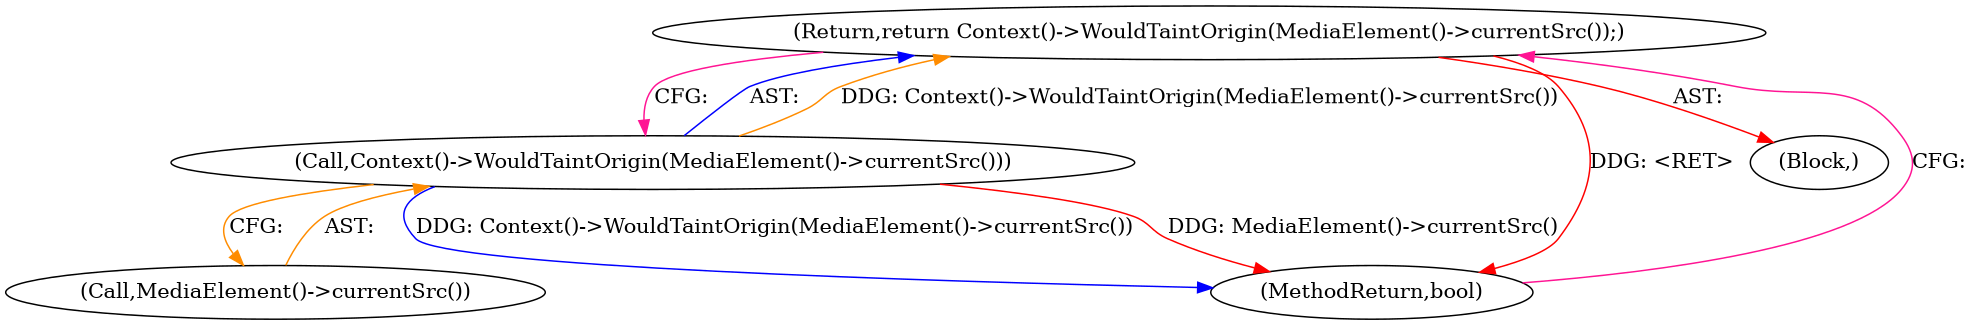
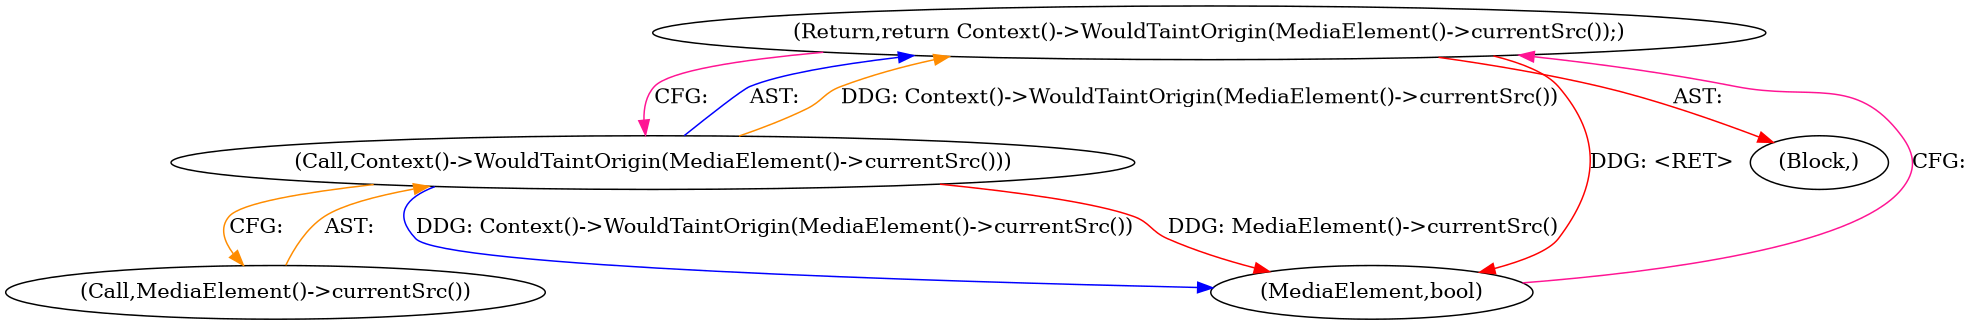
node "(MethodReturn,bool)": label "(MethodReturn,bool)" -> "(MediaElement,bool)"
